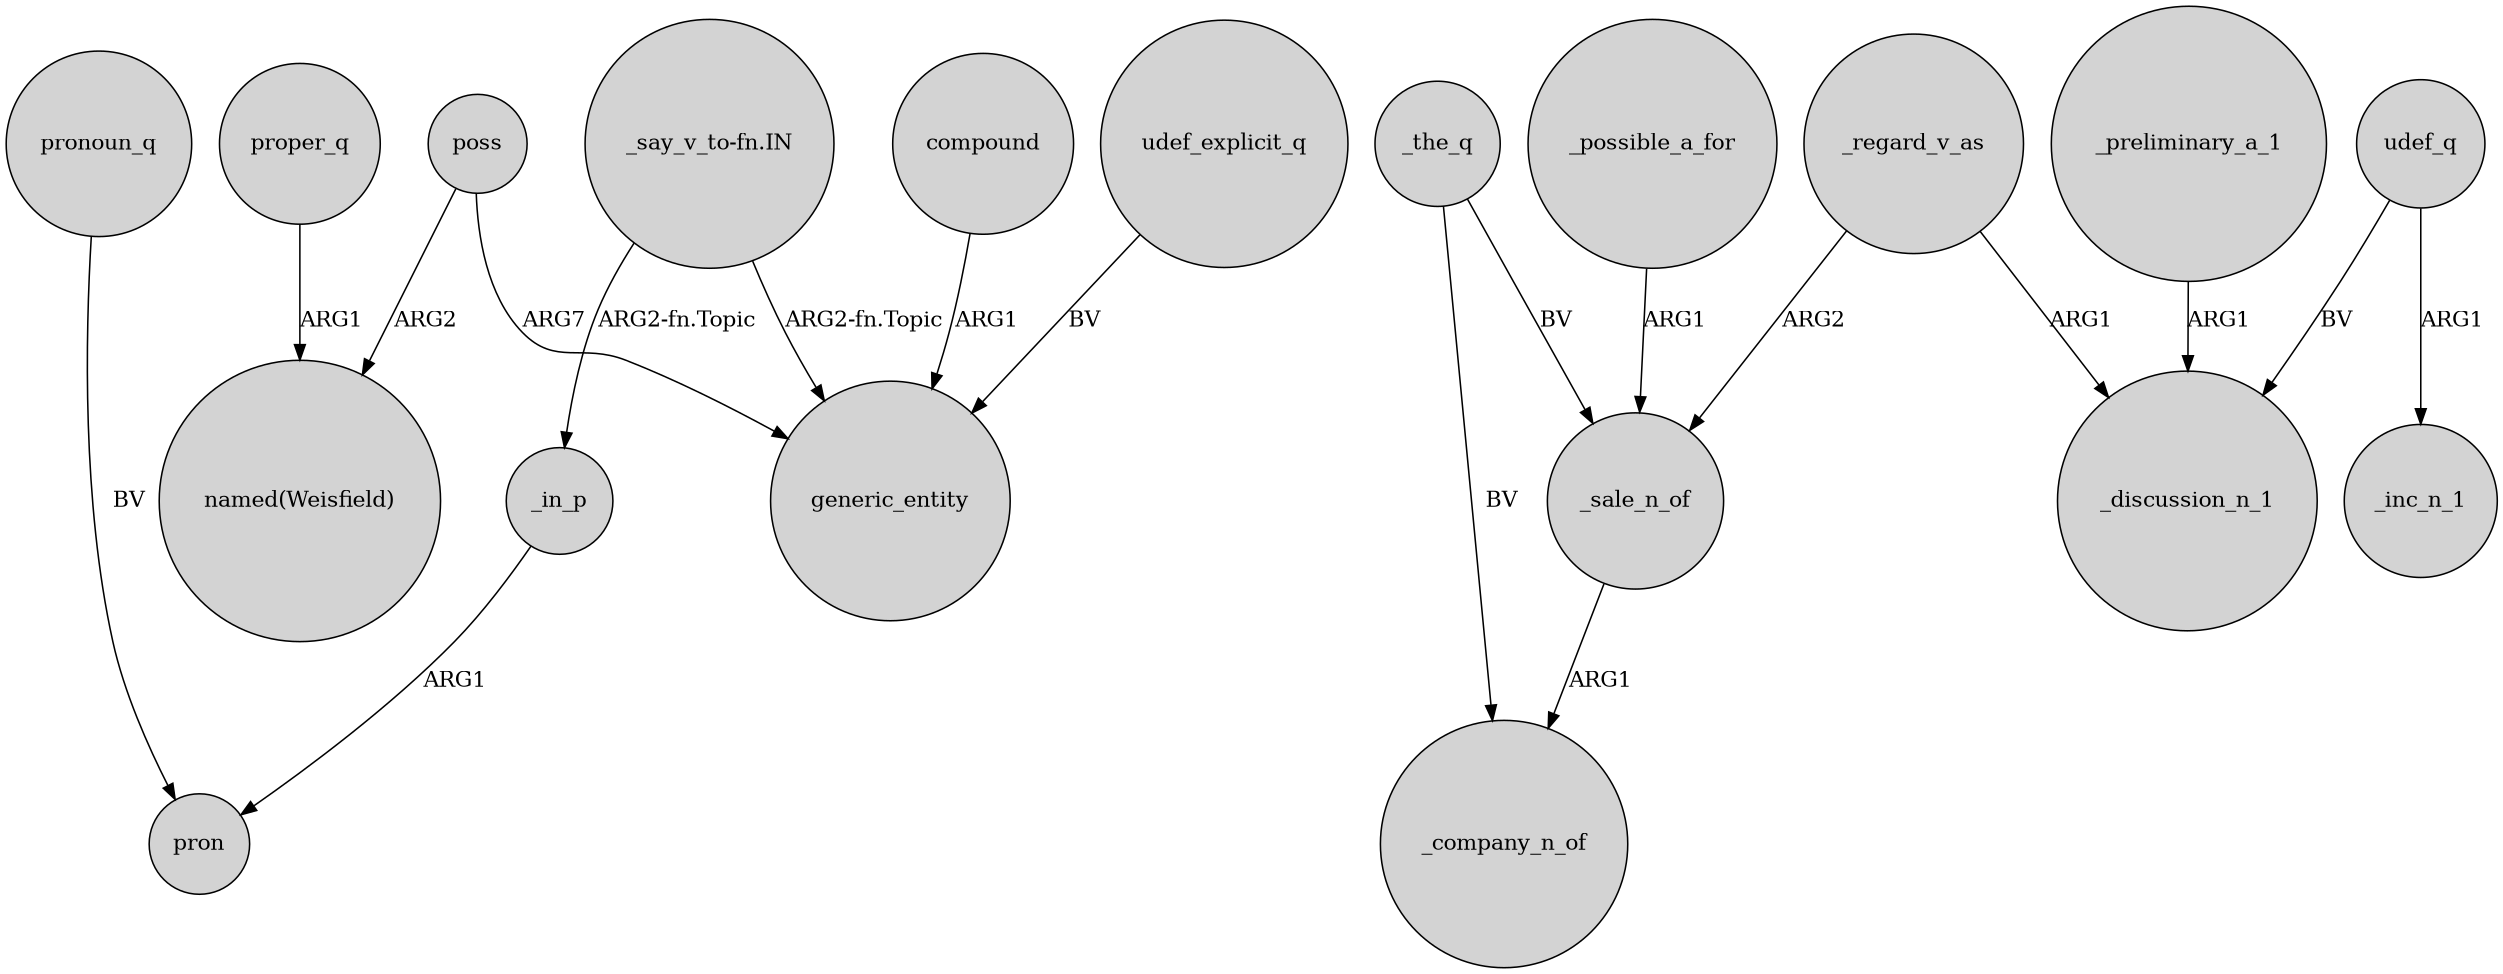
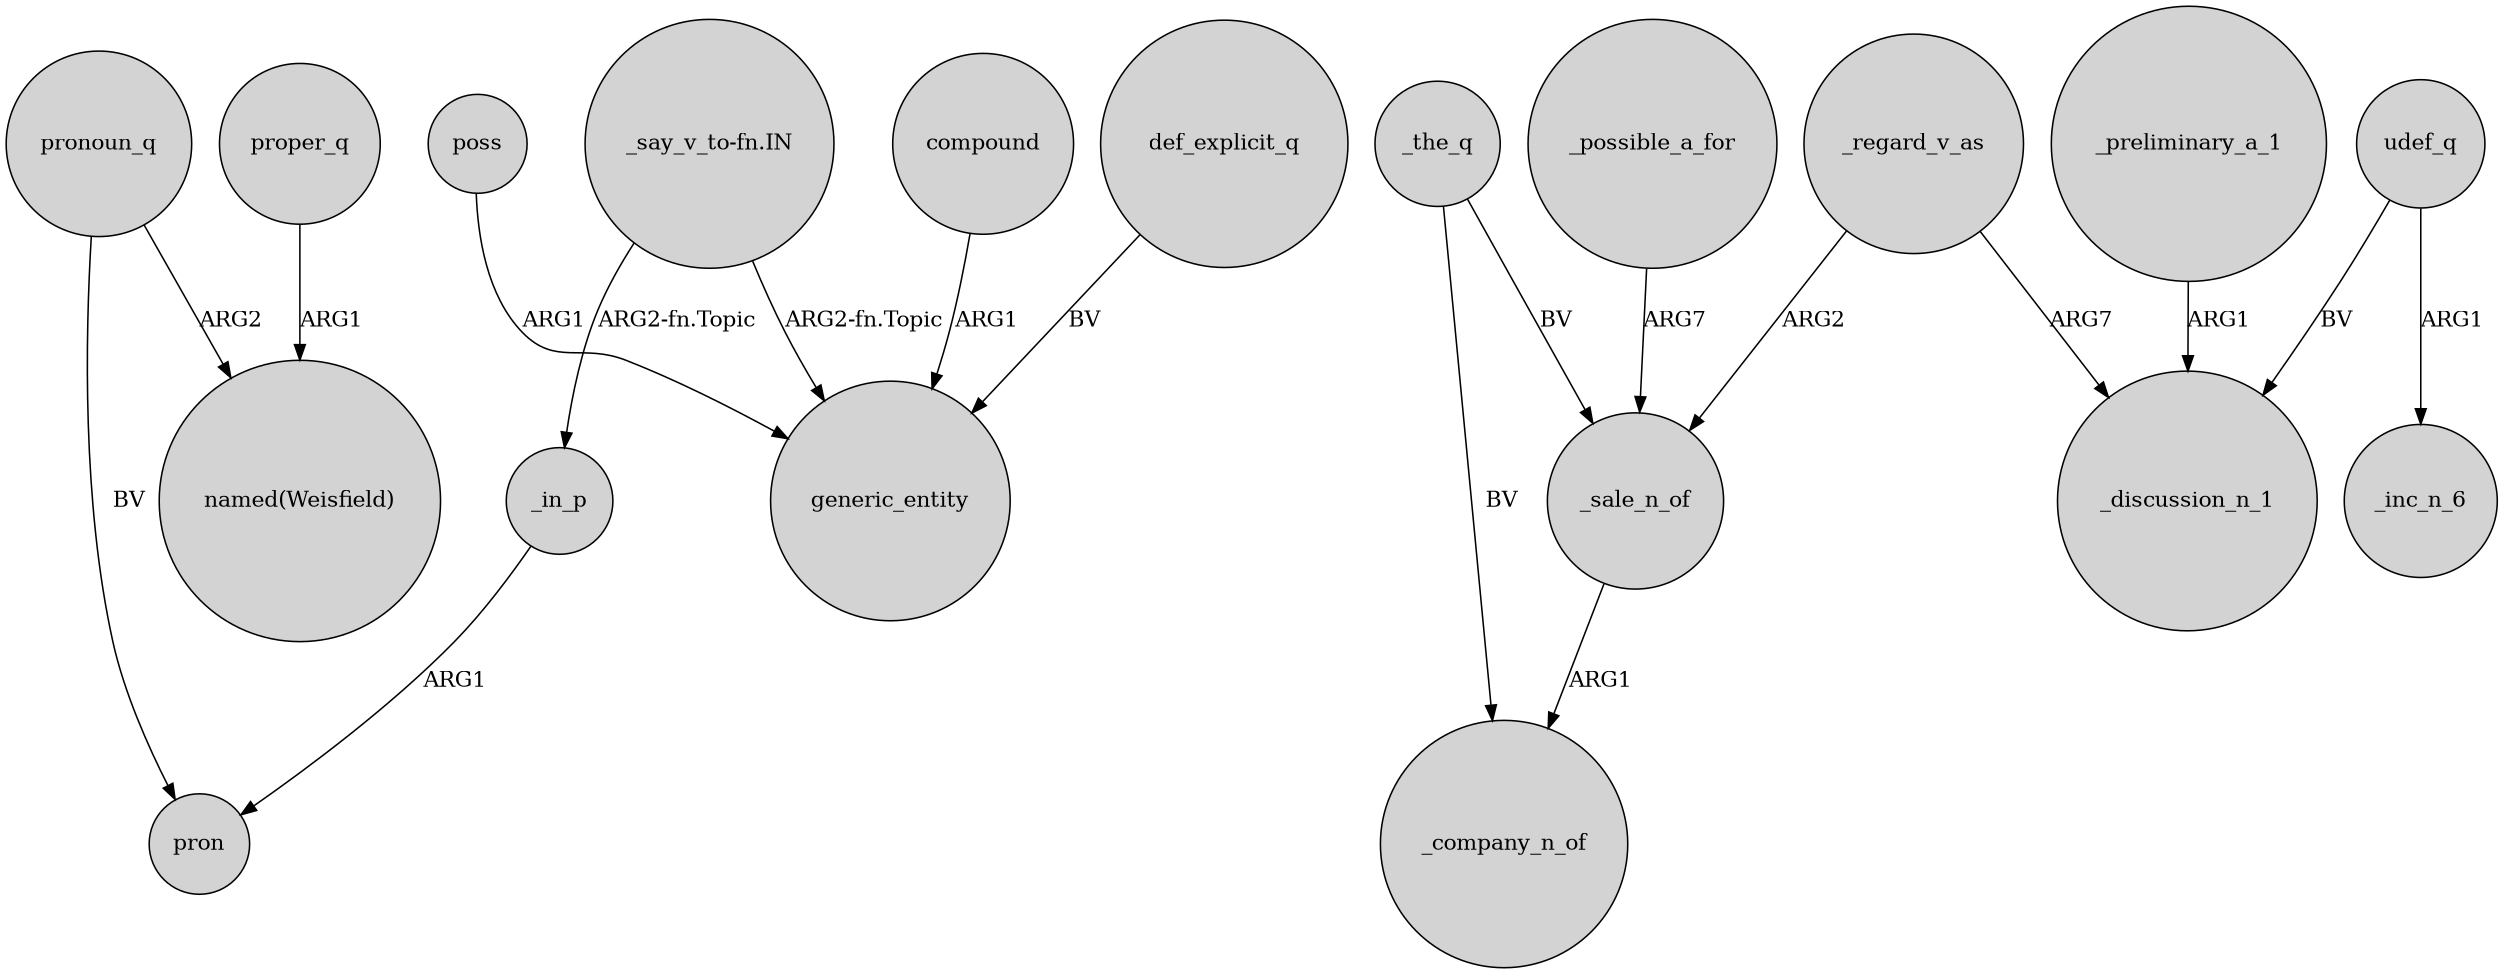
node "udef_explicit_q": label "udef_explicit_q" -> "def_explicit_q"
edge "poss" -> "named(Weisfield)": now "pronoun_q" -> "named(Weisfield)"
edge "poss" -> "generic_entity": label "ARG7" -> "ARG1"
edge "_possible_a_for" -> "_sale_n_of": label "ARG1" -> "ARG7"
edge "_regard_v_as" -> "_discussion_n_1": label "ARG1" -> "ARG7"
node "_inc_n_1": label "_inc_n_1" -> "_inc_n_6"
